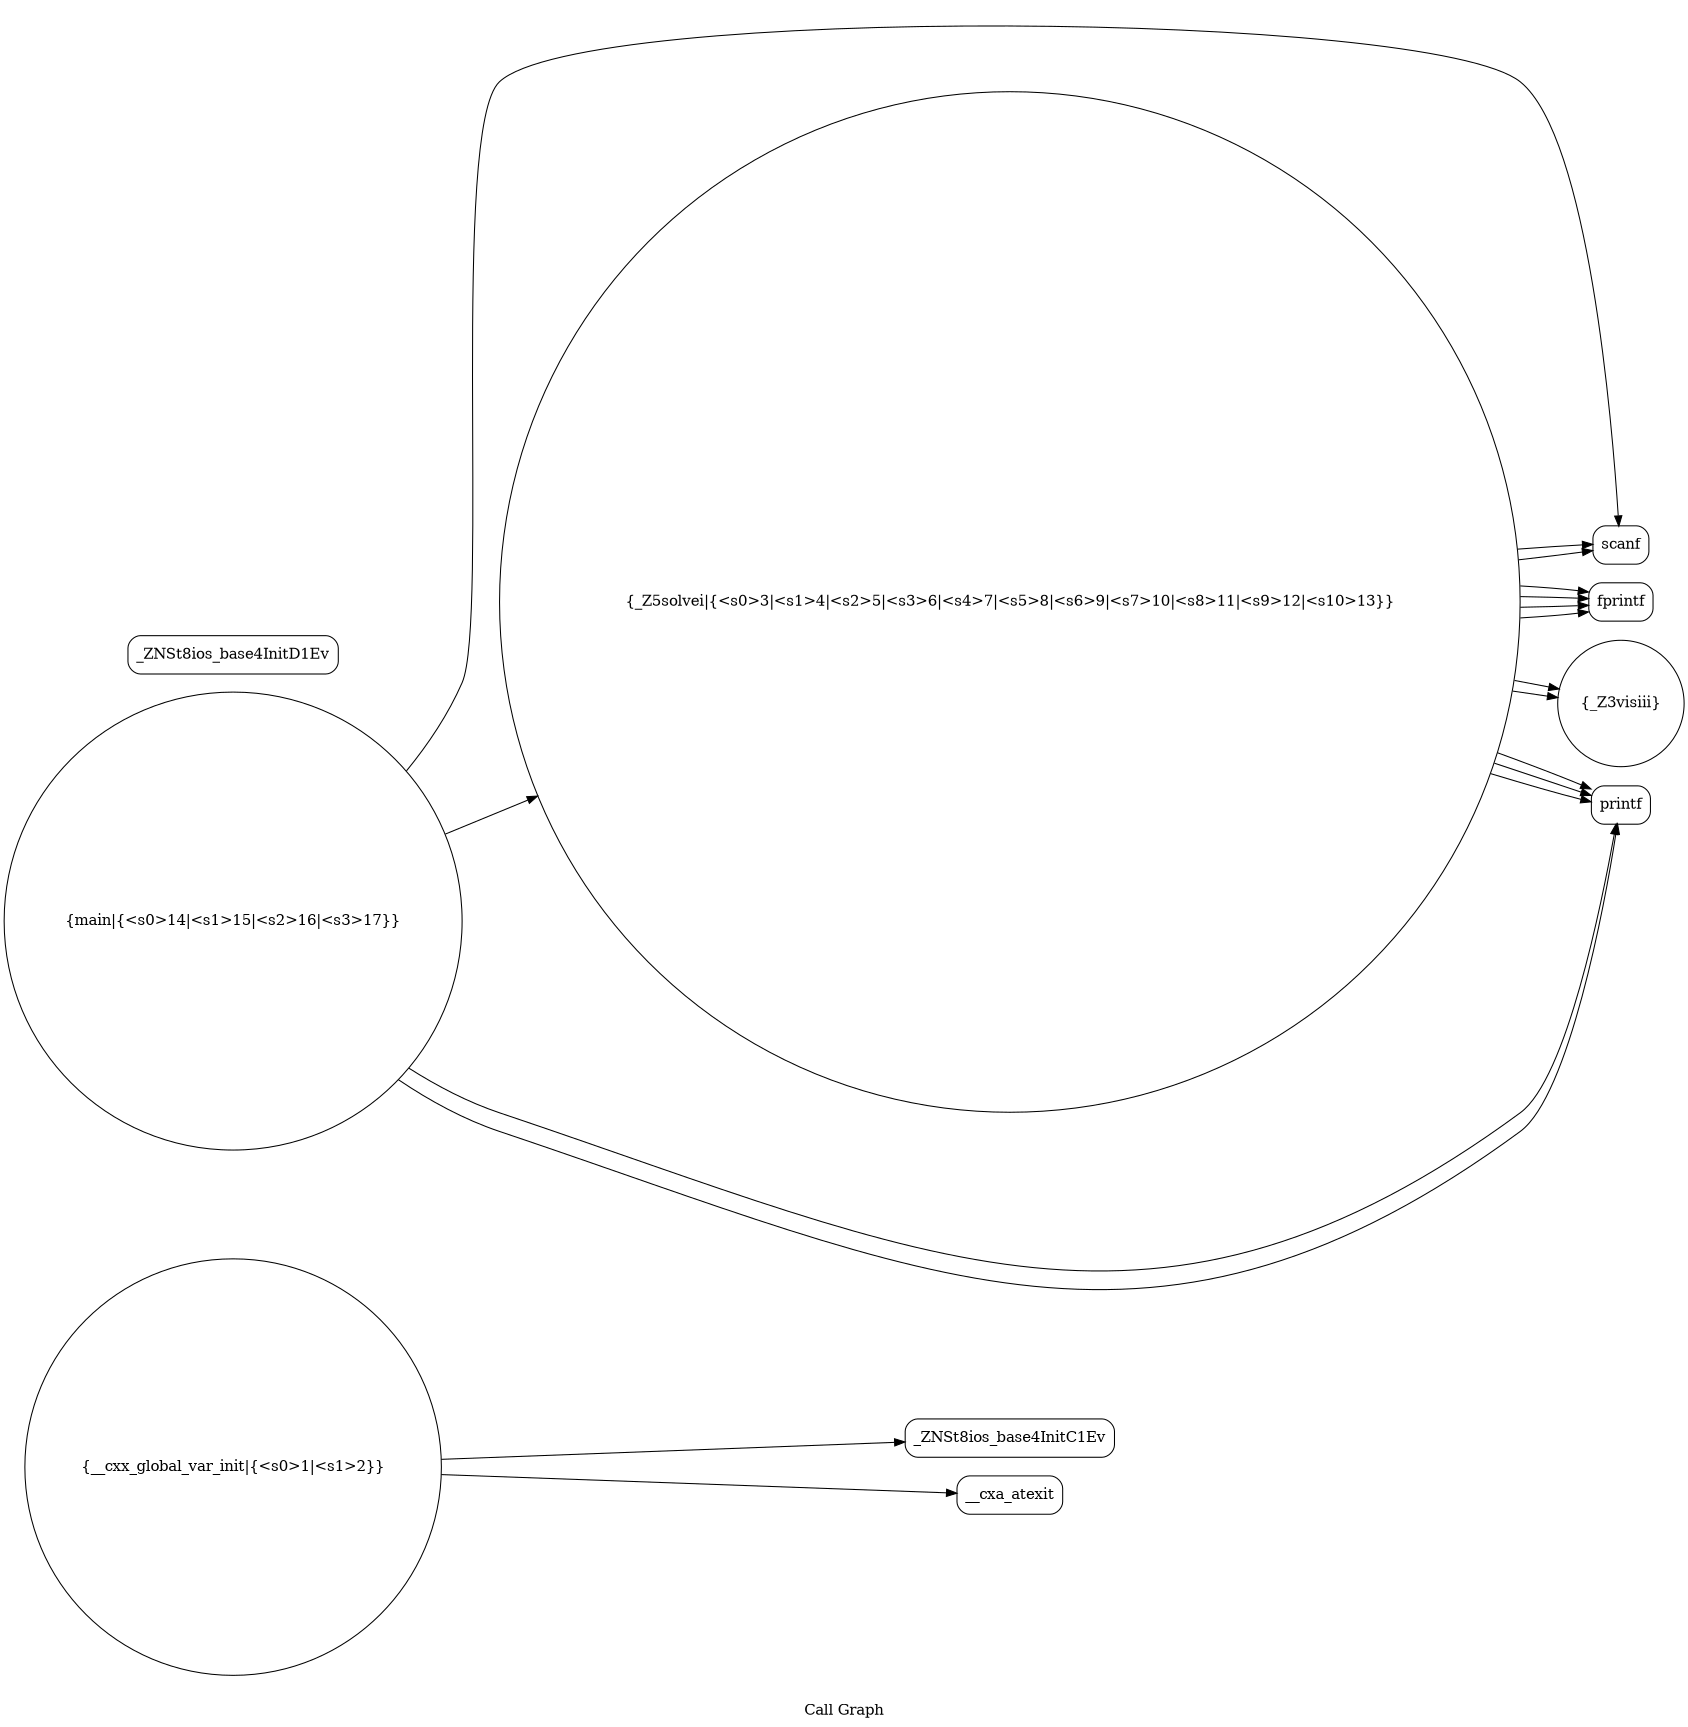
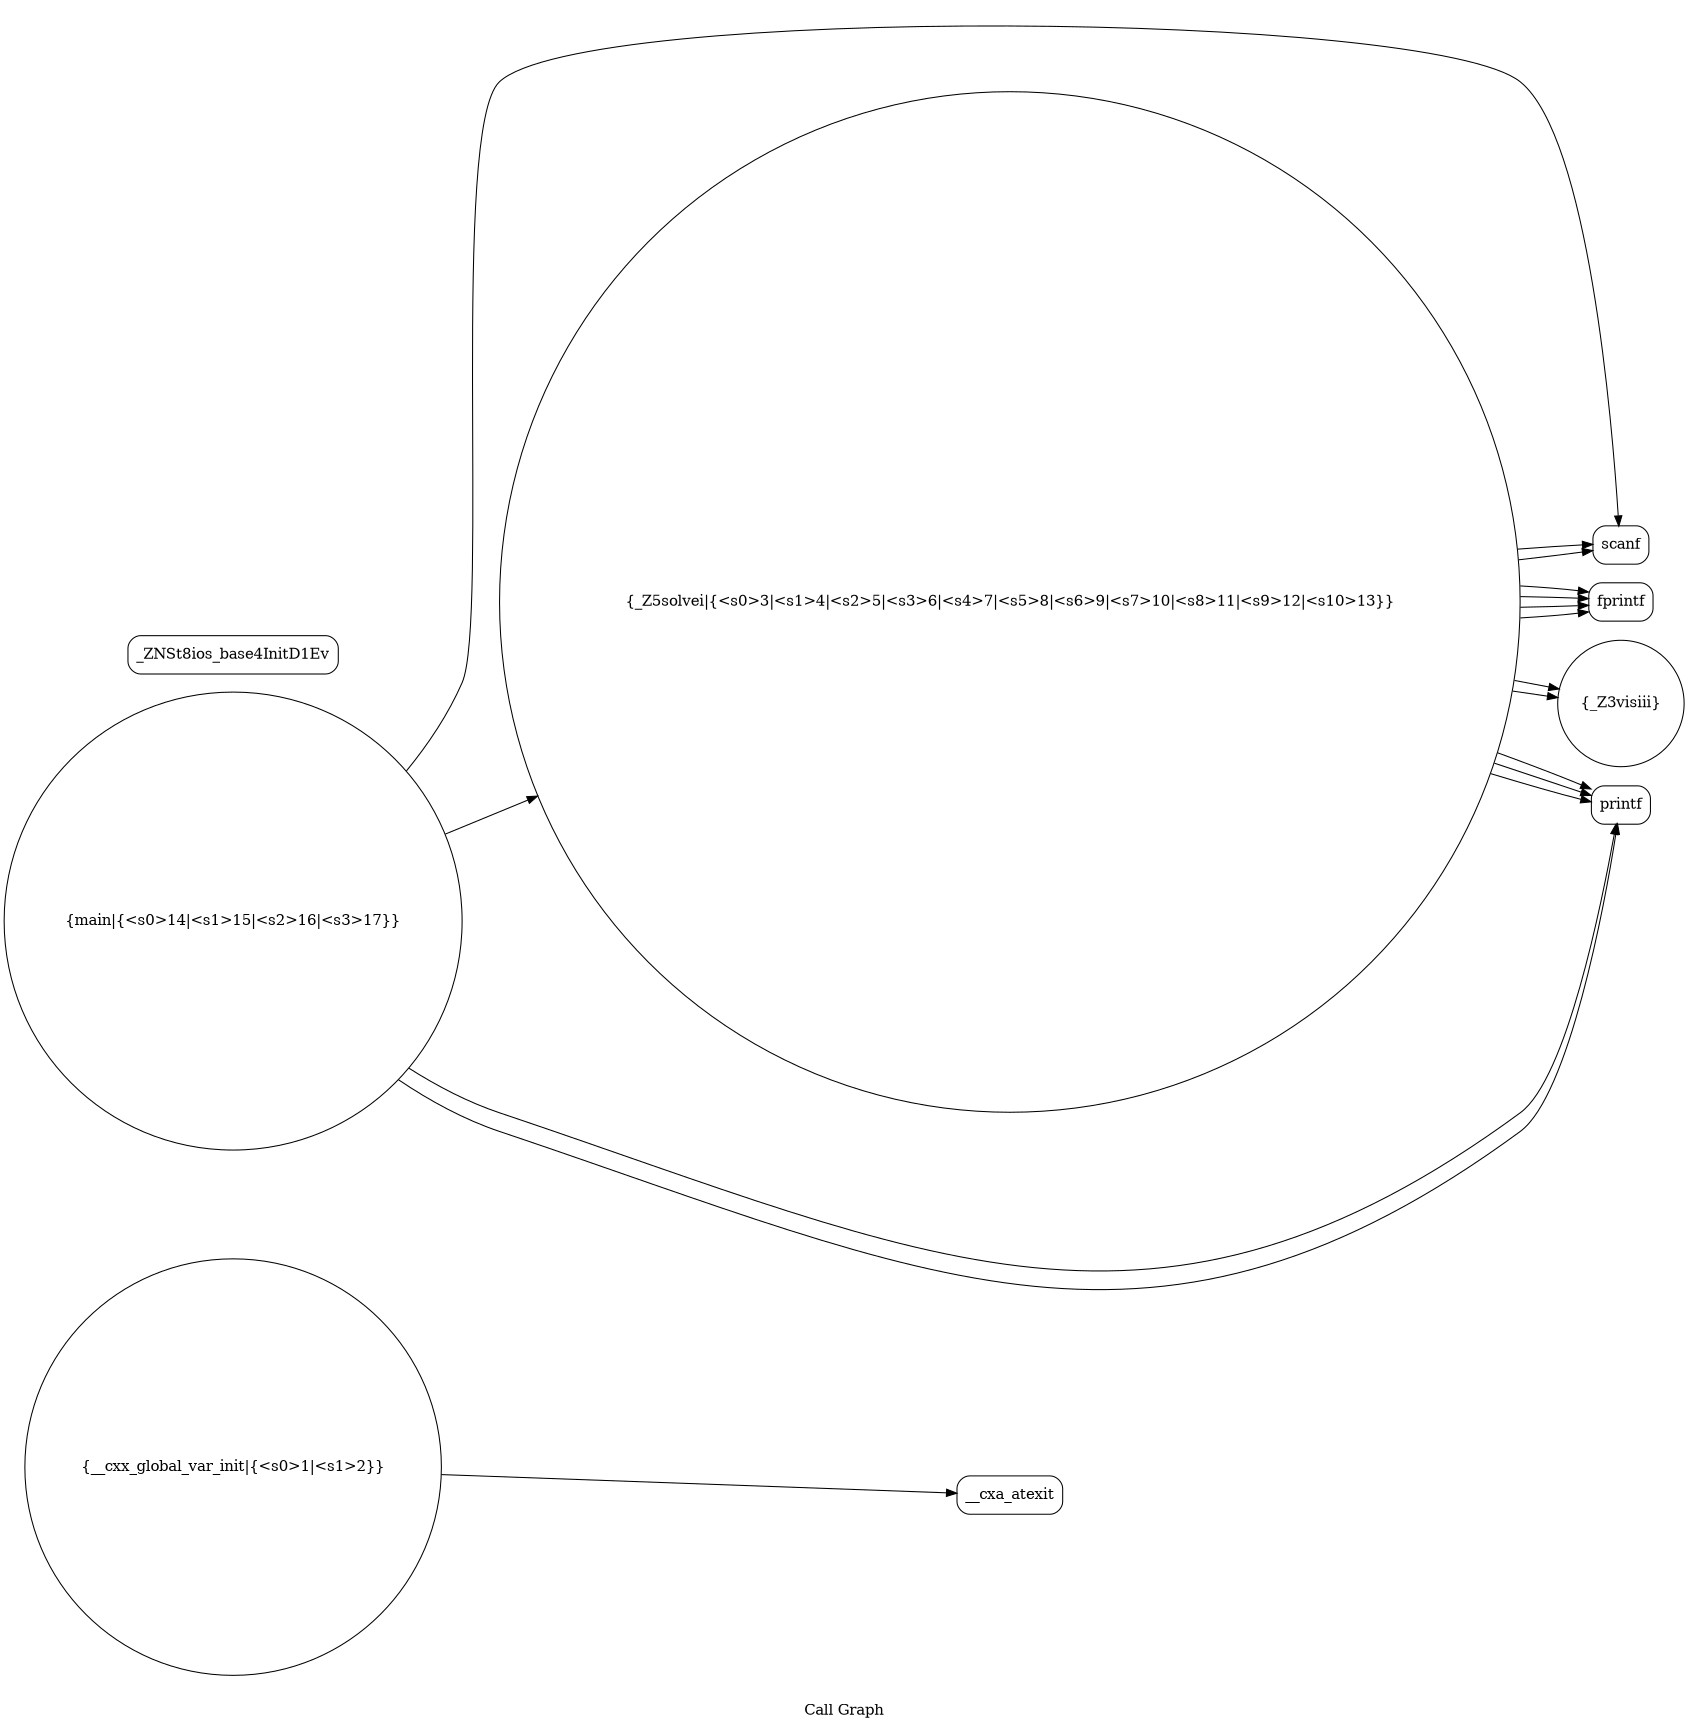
node "_ZNSt8ios_base4InitC1Ev": removed
